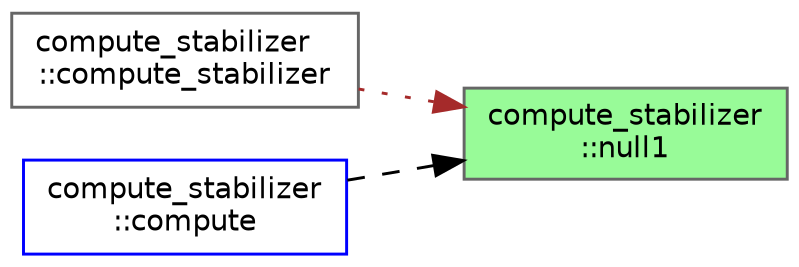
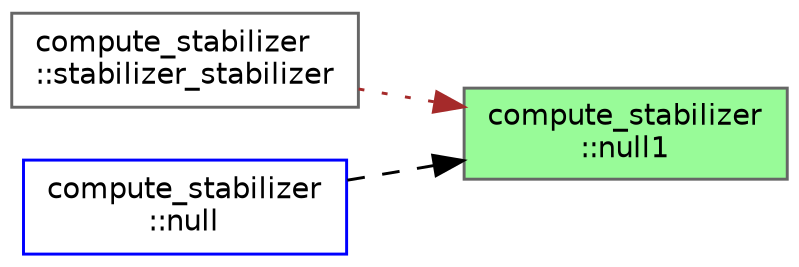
node "compute_stabilizer ::compute_stabilizer": label "compute_stabilizer ::compute_stabilizer" -> "compute_stabilizer ::stabilizer_stabilizer"
node "compute_stabilizer ::compute": label "compute_stabilizer ::compute" -> "compute_stabilizer ::null"
